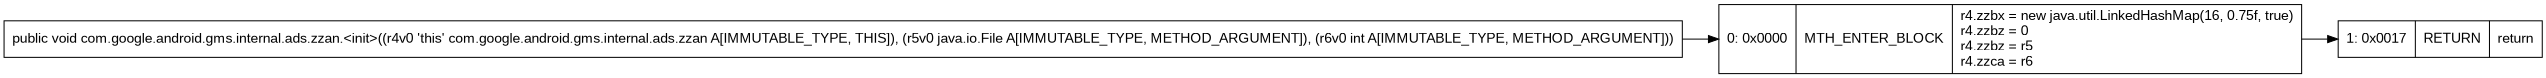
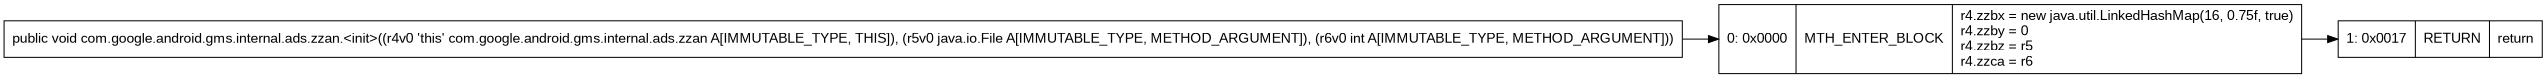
node "0: 0x0000": text "r4.zzbz = 0" -> "r4.zzby = 0"
